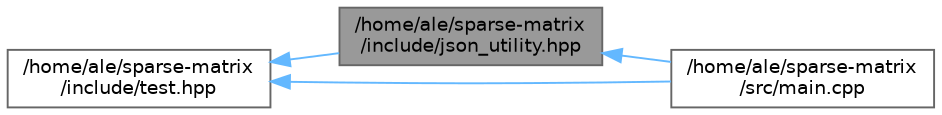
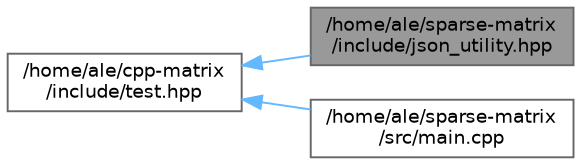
edge "/home/ale/sparse-matrix /src/main.cpp" -> "/home/ale/sparse-matrix /include/json_utility.hpp": removed
node "/home/ale/sparse-matrix /include/test.hpp": label "/home/ale/sparse-matrix /include/test.hpp" -> "/home/ale/cpp-matrix /include/test.hpp"
